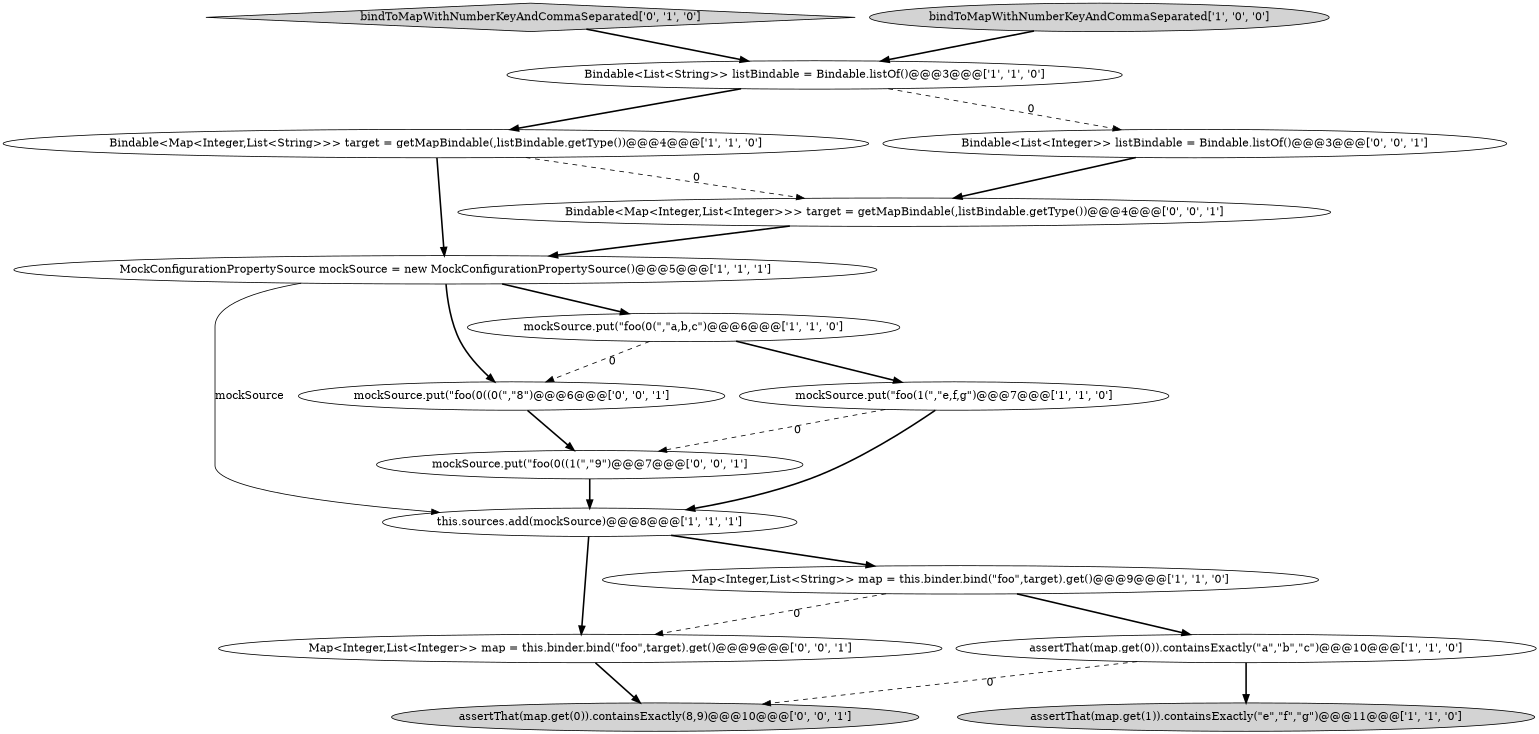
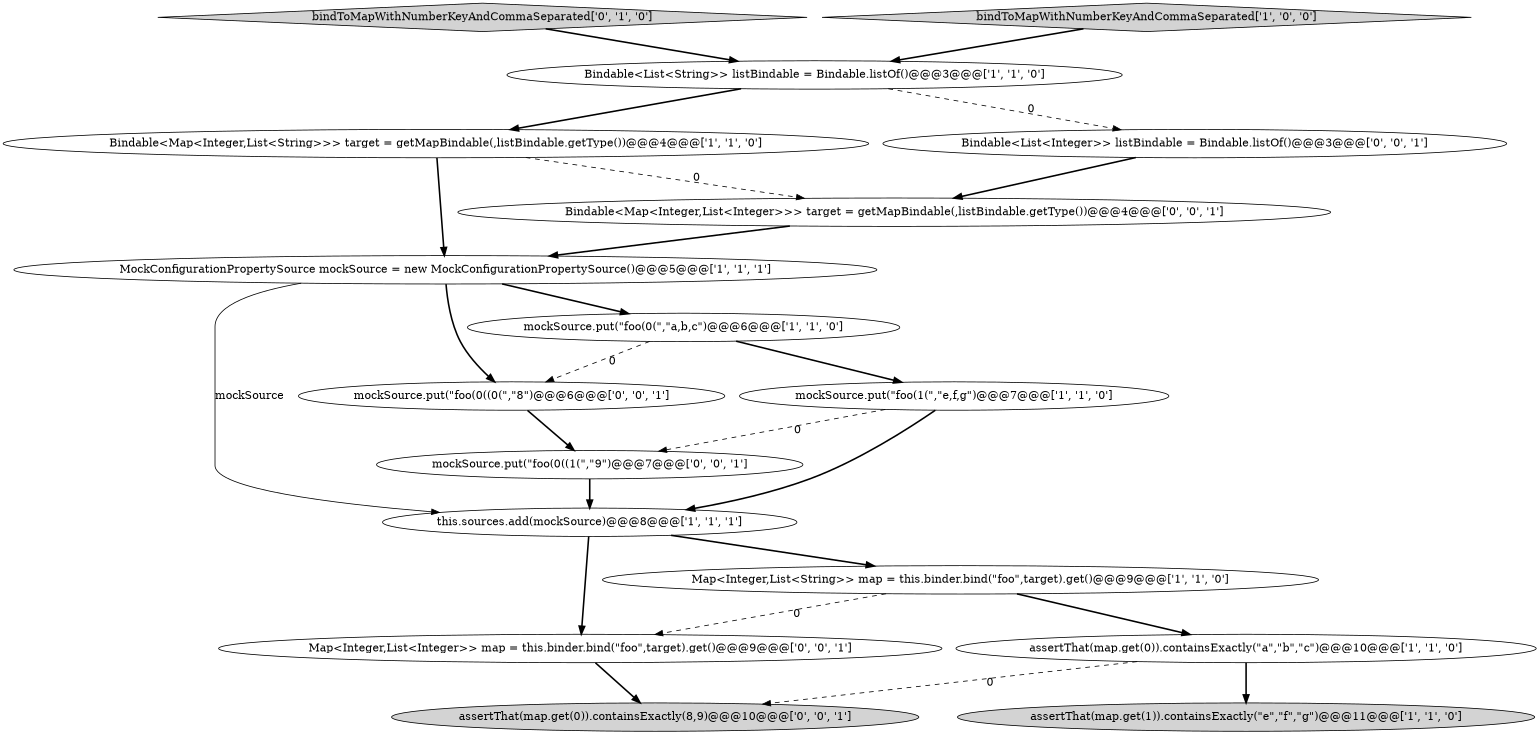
node "bindToMapWithNumberKeyAndCommaSeparated['1', '0', '0']": shape ellipse -> diamond
